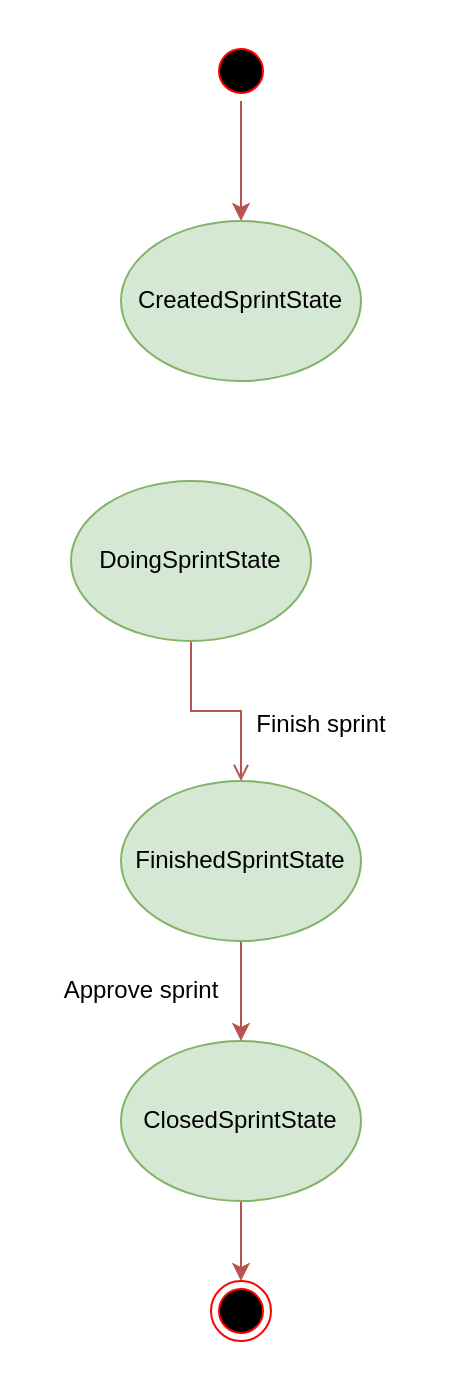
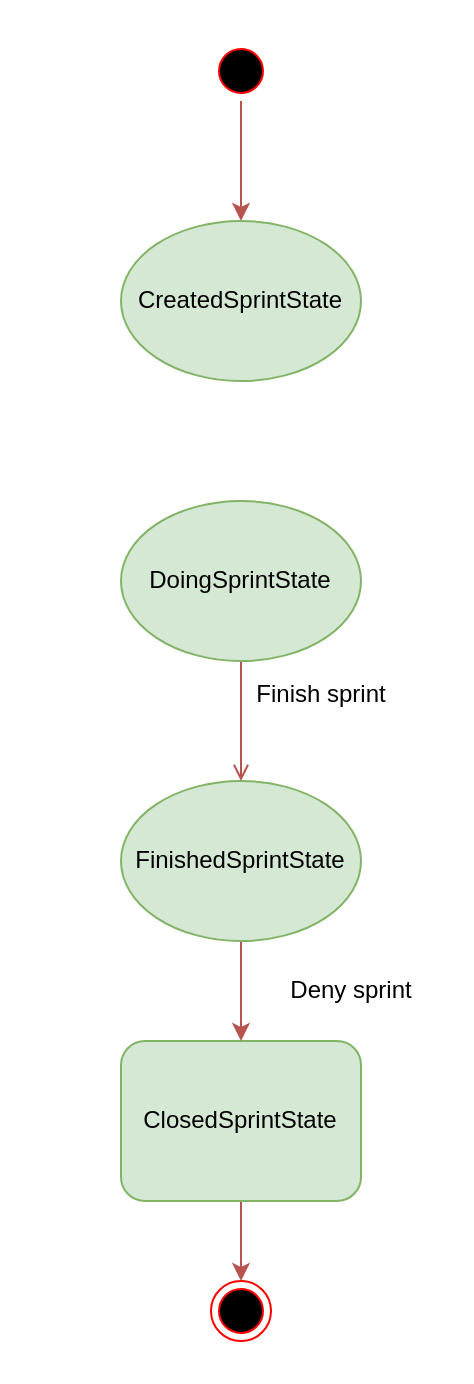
node "DoingSprintState": moved (191, 561) -> (241, 581)
node "Finish sprint": moved (321, 725) -> (321, 695)
node "Approve sprint": removed
node "Deny sprint": added
node "ClosedSprintState": shape ellipse -> rounded rectangle
